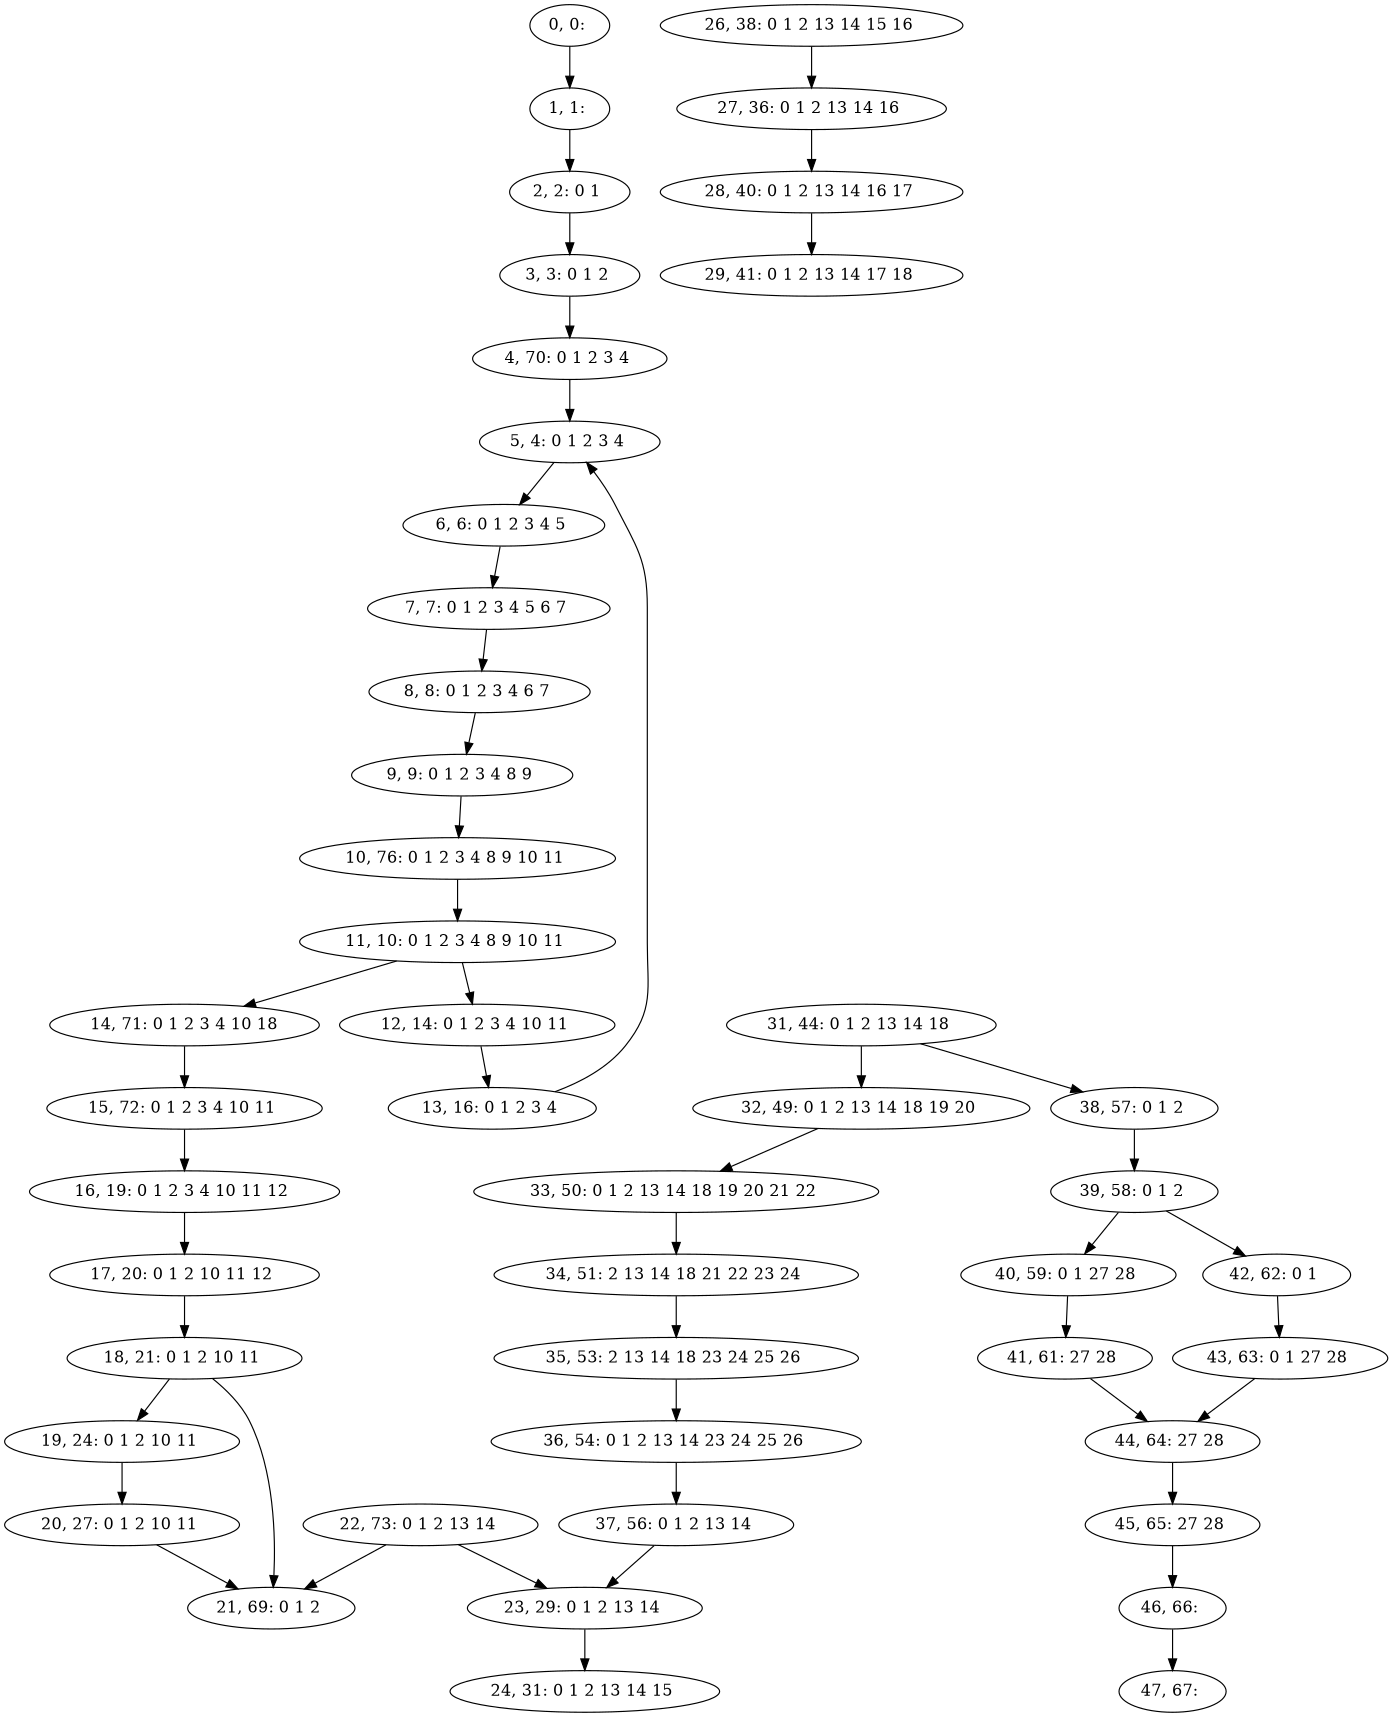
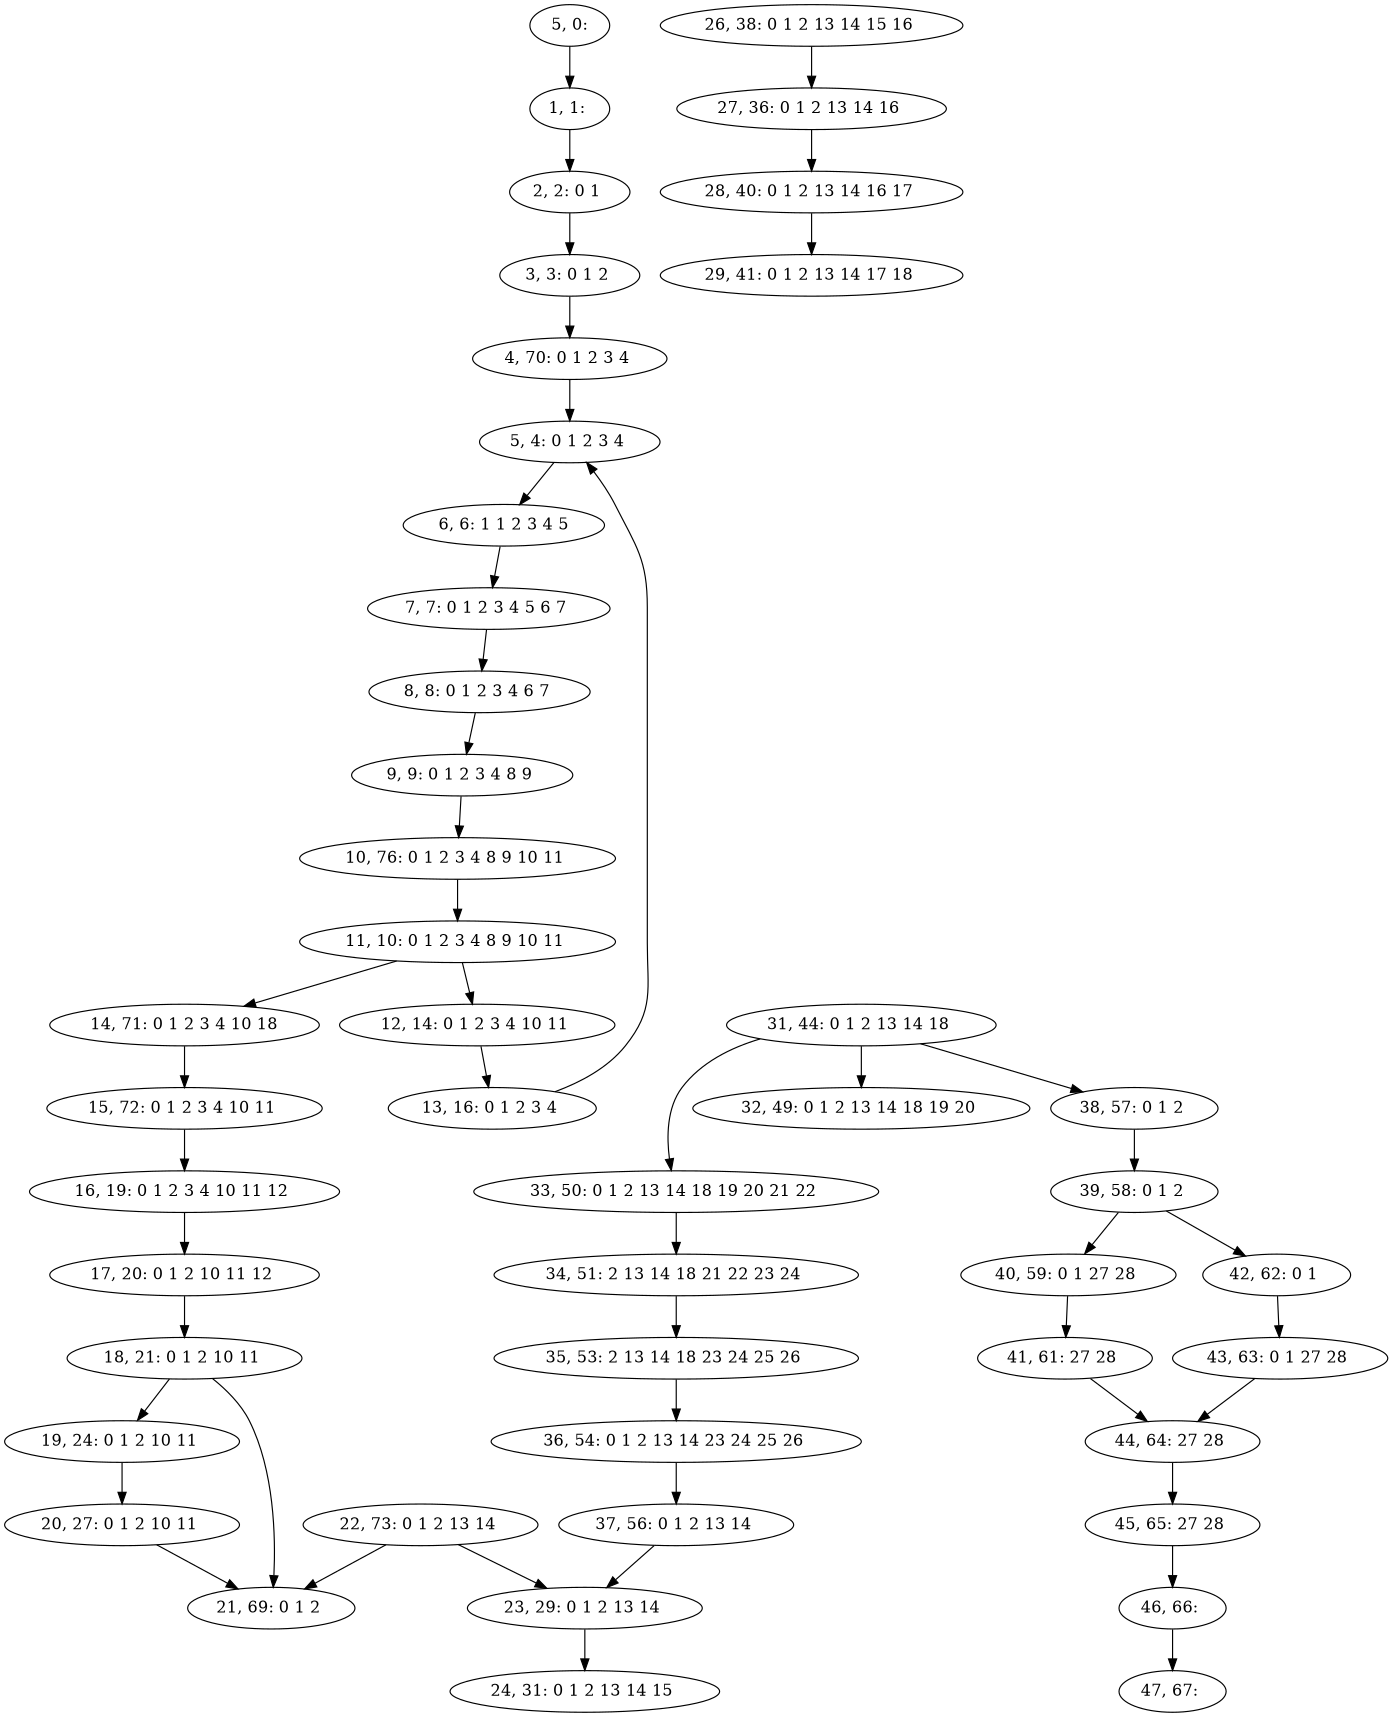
node "0, 0:": label "0, 0:" -> "5, 0:"
node "6, 6: 0 1 2 3 4 5": label "6, 6: 0 1 2 3 4 5" -> "6, 6: 1 1 2 3 4 5"
edge "32, 49: 0 1 2 13 14 18 19 20" -> "33, 50: 0 1 2 13 14 18 19 20 21 22": now "31, 44: 0 1 2 13 14 18" -> "33, 50: 0 1 2 13 14 18 19 20 21 22"
